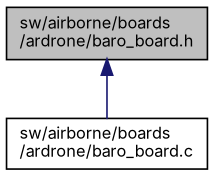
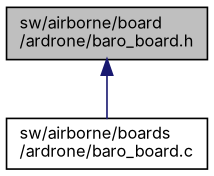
node "sw/airborne/boards /ardrone/baro_board.h": label "sw/airborne/boards /ardrone/baro_board.h" -> "sw/airborne/board /ardrone/baro_board.h"
